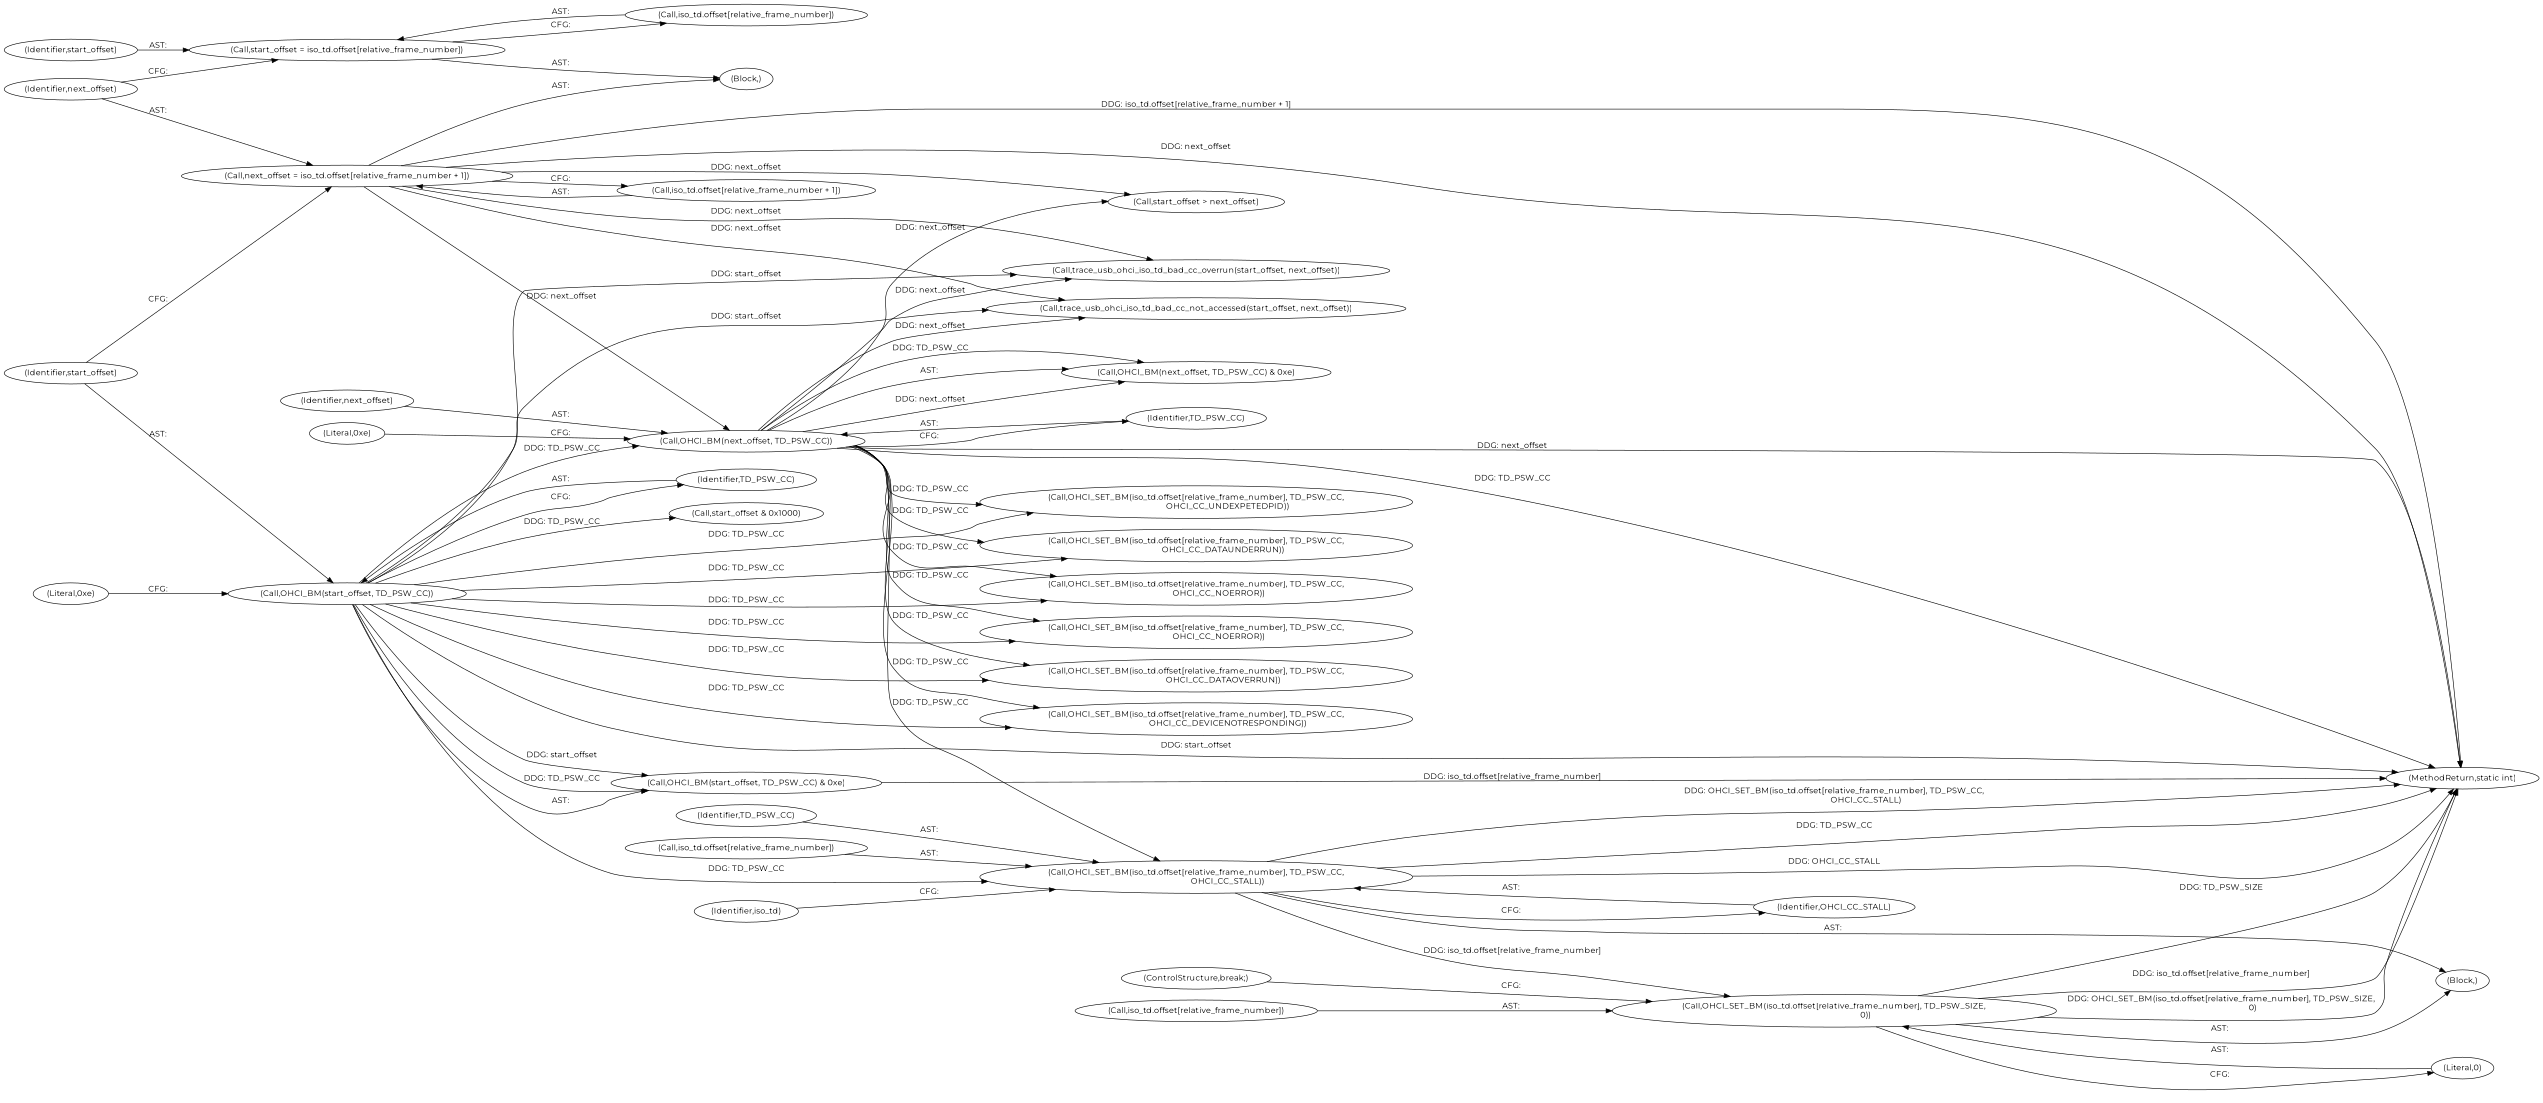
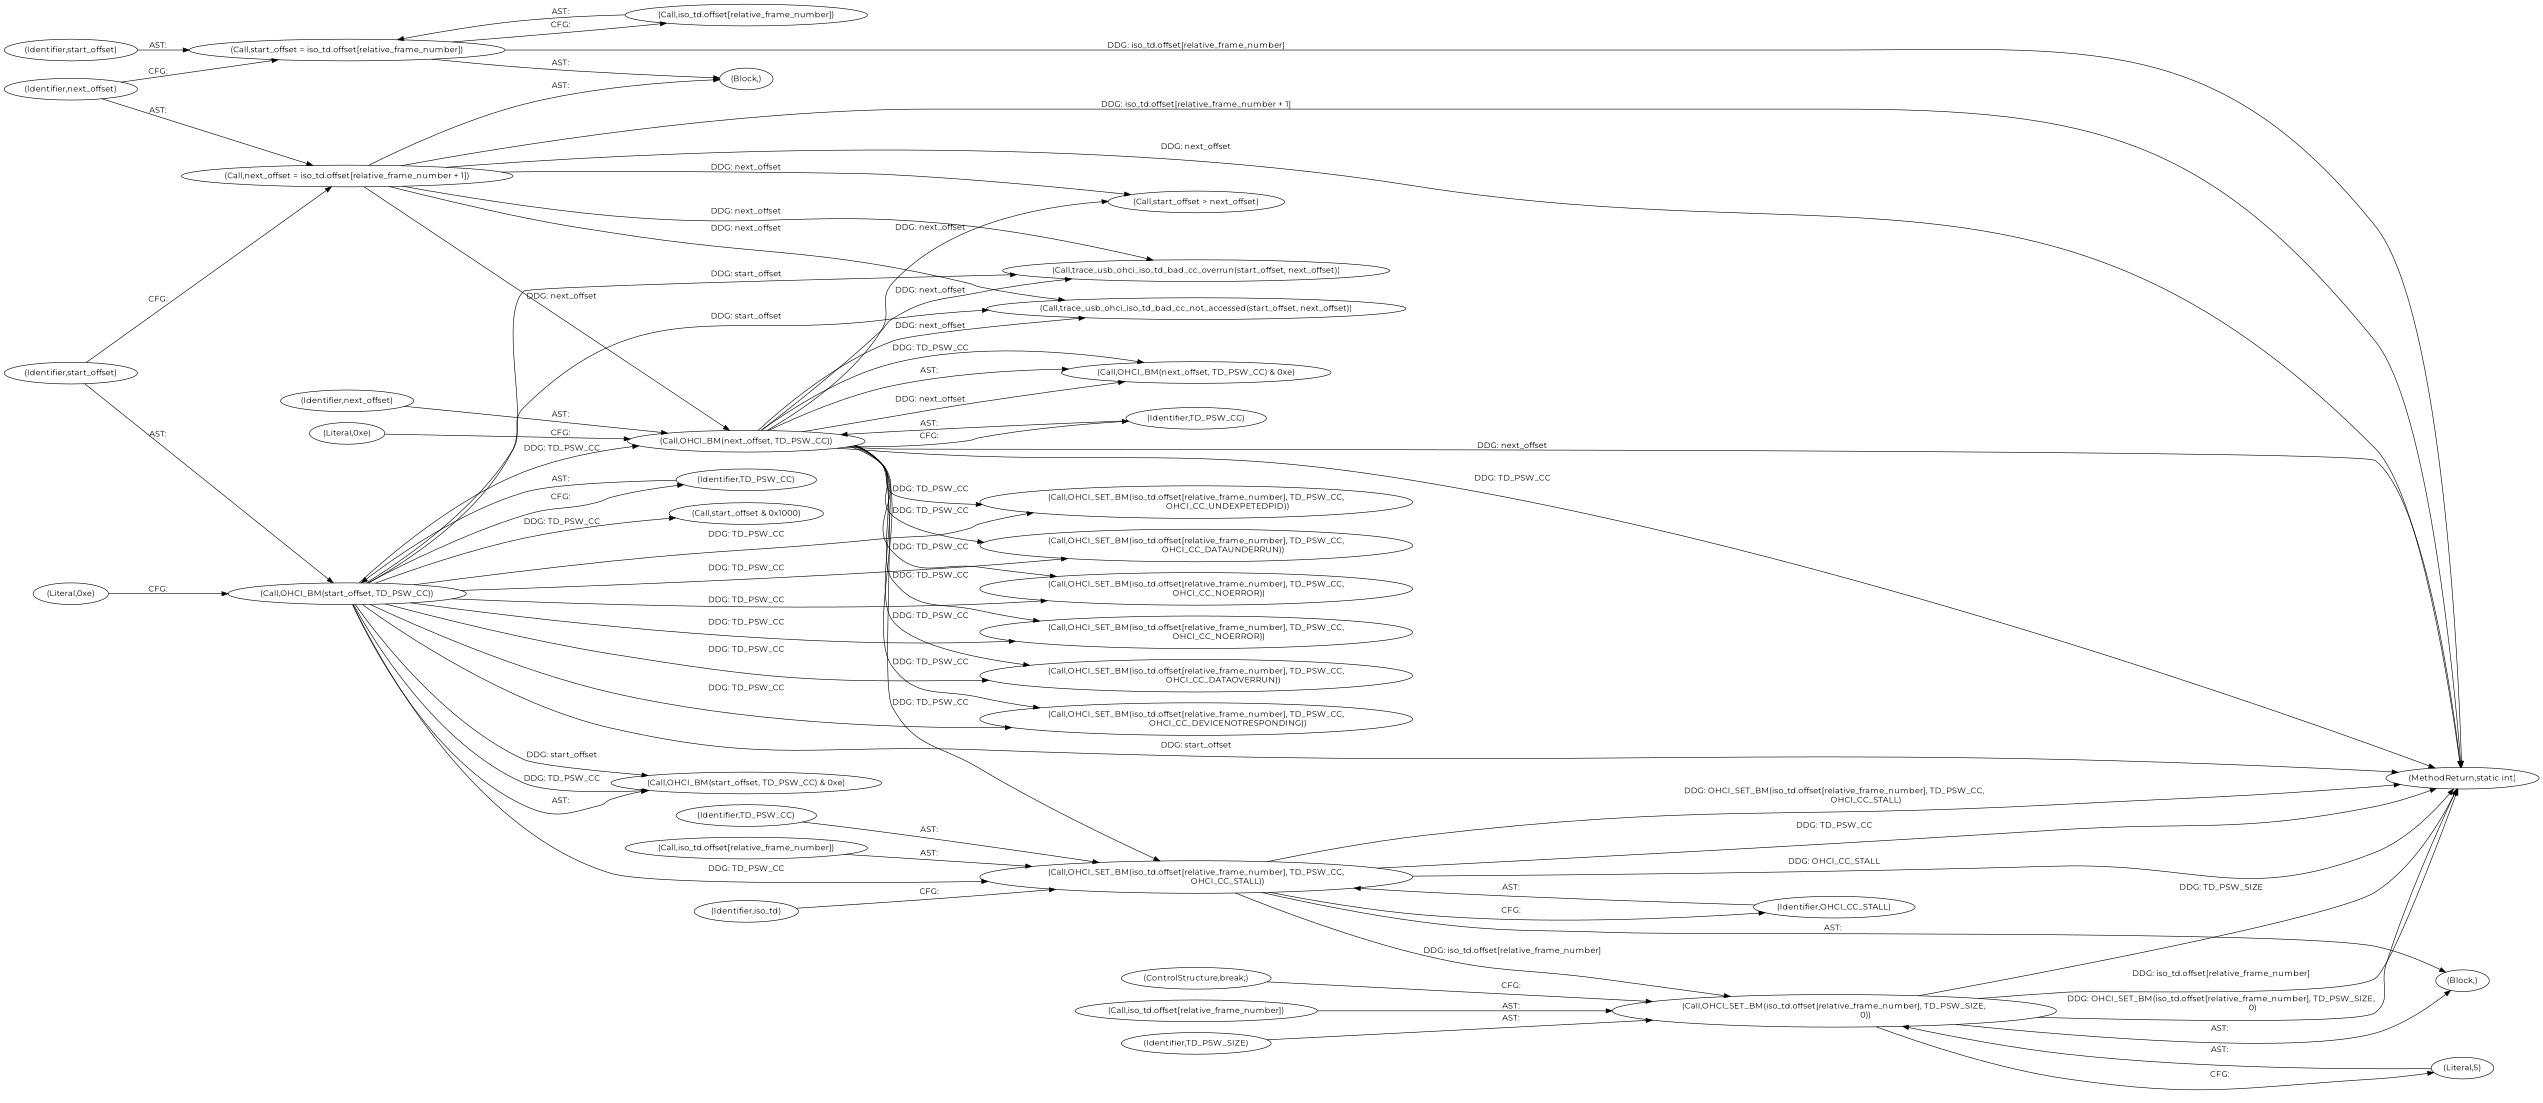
node "(Call,iso_td.offset[relative_frame_number + 1])": removed
edge "(Call,OHCI_BM(start_offset, TD_PSW_CC) & 0xe)" -> "(MethodReturn,static int)": now "(Call,start_offset = iso_td.offset[relative_frame_number])" -> "(MethodReturn,static int)"
node "(Identifier,TD_PSW_SIZE)": added
node "(Literal,0)": label "(Literal,0)" -> "(Literal,5)"
